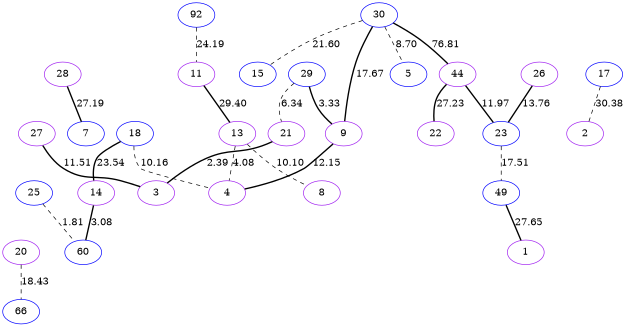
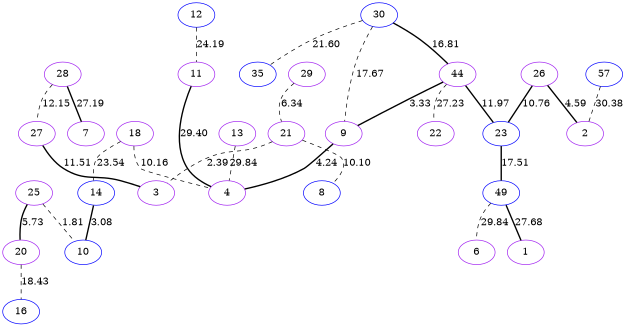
node "92": label "92" -> "12"
edge "30" -- "44": label "76.81" -> "16.81"
edge "30" -- "9": style bold -> dashed
node "15": label "15" -> "35"
node "29": color blue -> purple
node "5": removed
node "17": label "17" -> "57"
edge "28" -- "27": added, label "12.15"
edge "44" -- "22": style bold -> dashed
edge "11" -- "13": now "11" -- "4"
edge "26" -- "23": label "13.76" -> "10.76"
edge "26" -- "2": added, label "4.59"
edge "29" -- "9": now "44" -- "9"
node "7": color blue -> purple
node "18": color blue -> purple
edge "21" -- "3": style bold -> dashed
edge "18" -- "14": style bold -> dashed
edge "13" -- "4": label "4.08" -> "29.84"
edge "9" -- "4": label "12.15" -> "4.24"
edge "23" -- "49": style dashed -> bold
edge "13" -- "8": now "21" -- "8"
node "25": color blue -> purple
node "14": color purple -> blue
node "8": color purple -> blue
edge "25" -- "20": added, label "5.73"
edge "49" -- "1": label "27.65" -> "27.68"
node "60": label "60" -> "10"
node "6": added
node "66": label "66" -> "16"
